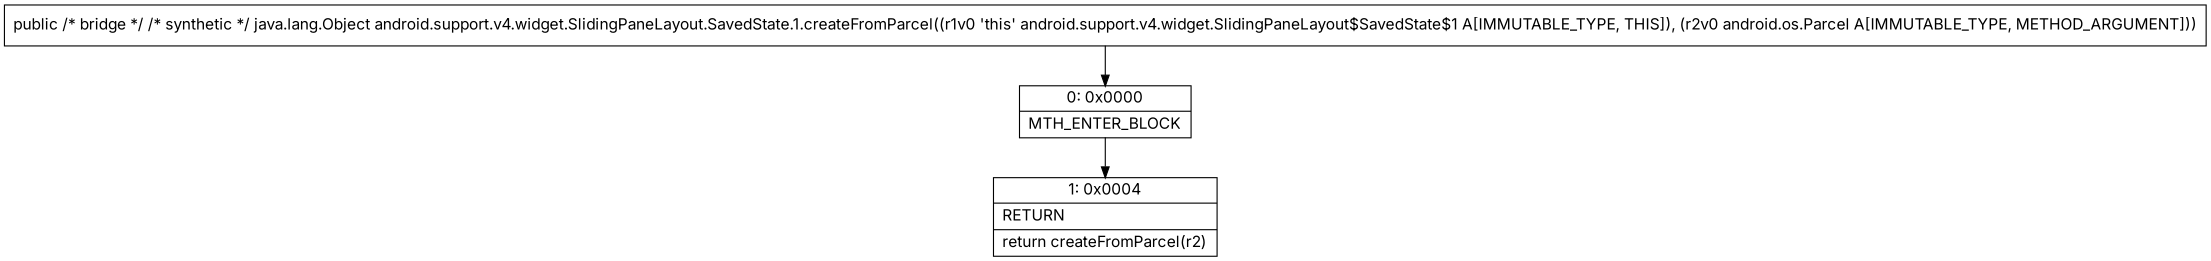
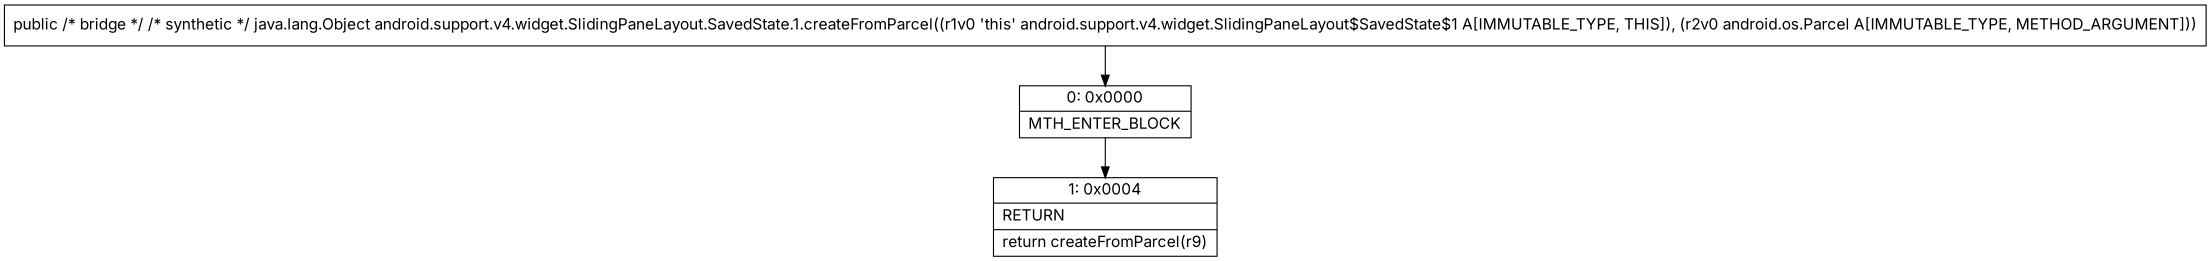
node "1: 0x0004": text "return createFromParcel(r2)" -> "return createFromParcel(r9)"
